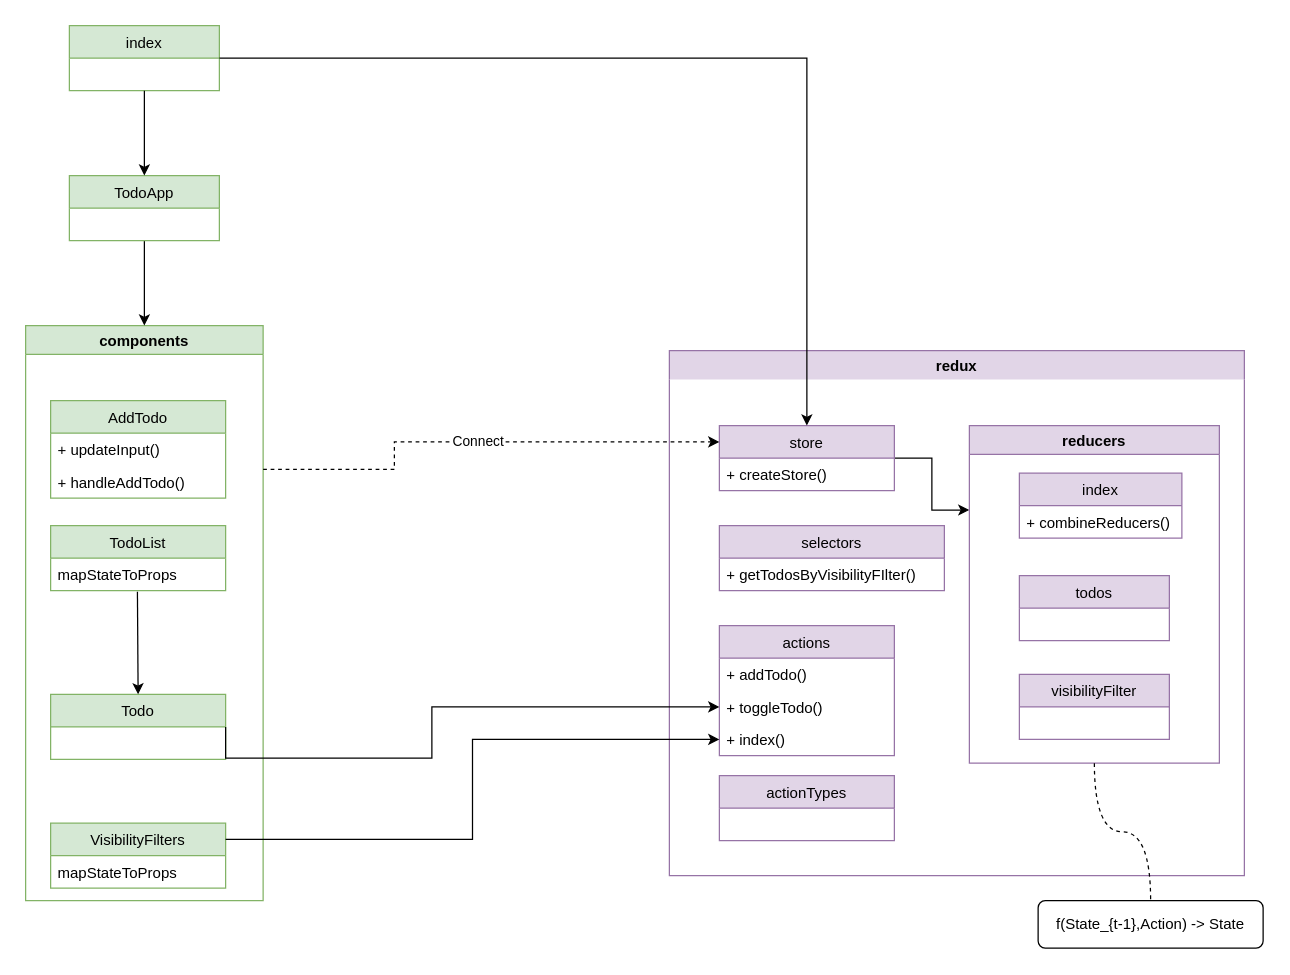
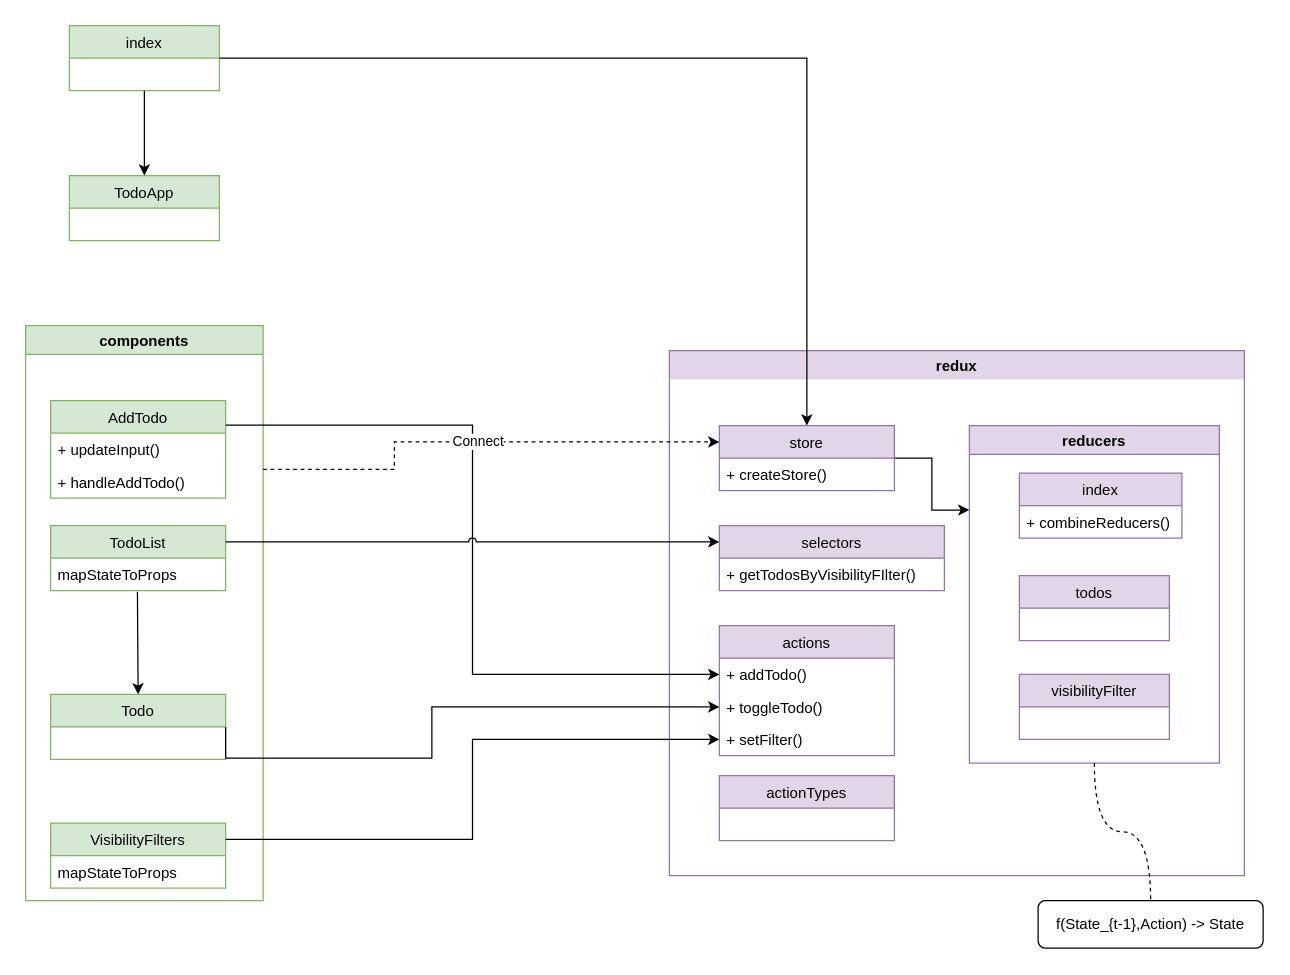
edge "TodoApp" -> "components": removed
edge "TodoList" -> "selectors": added
edge "AddTodo" -> "+ addTodo()": added
node "+ index()": label "+ index()" -> "+ setFilter()"
